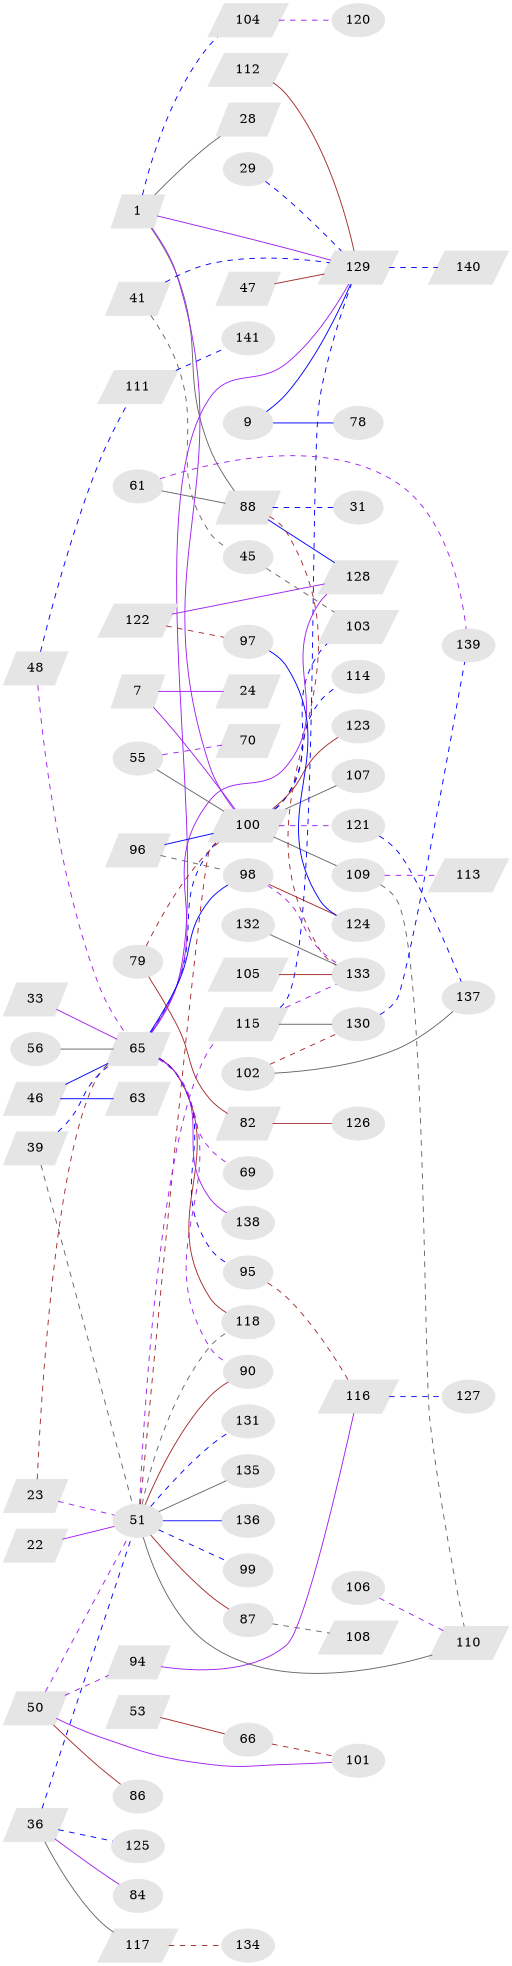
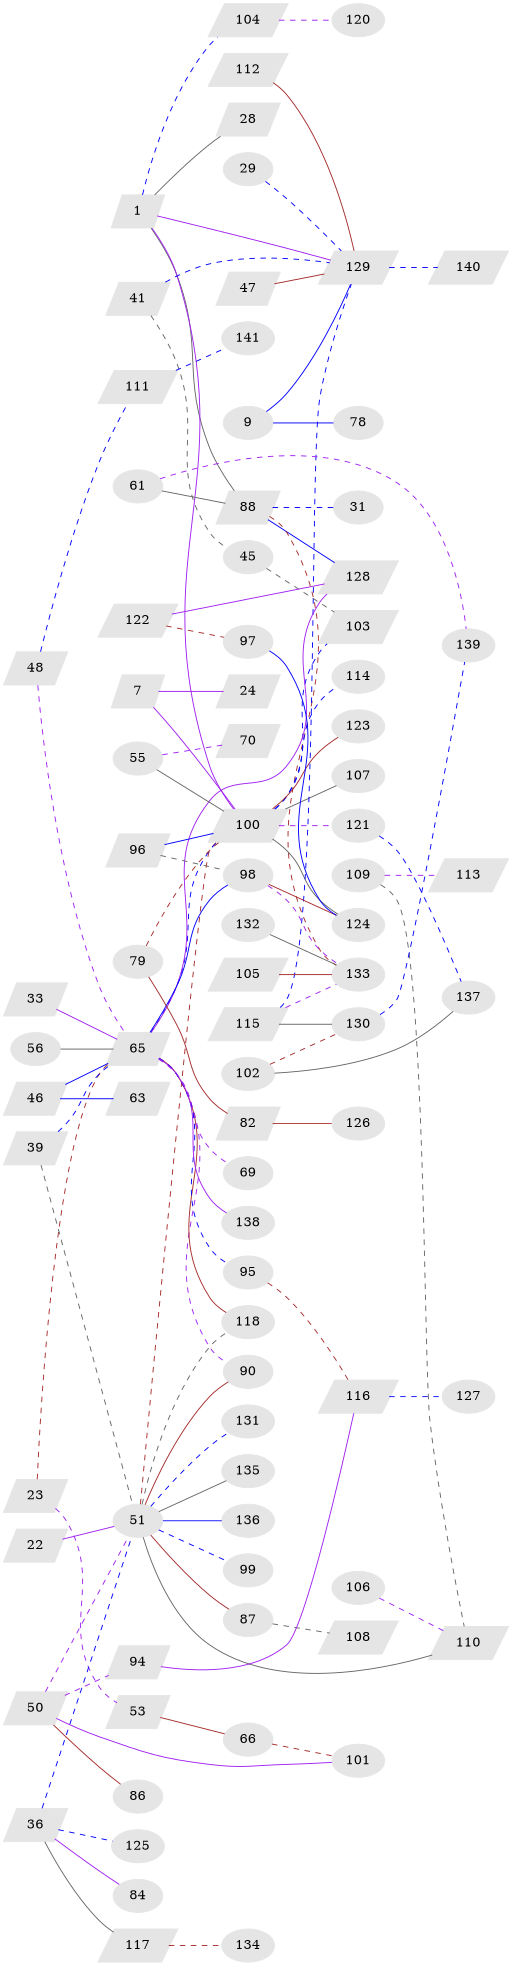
edge "129" -- "65": removed
edge "100" -- "109": now "100" -- "124"
edge "115" -- "51": removed
edge "23" -- "51": now "23" -- "53"
